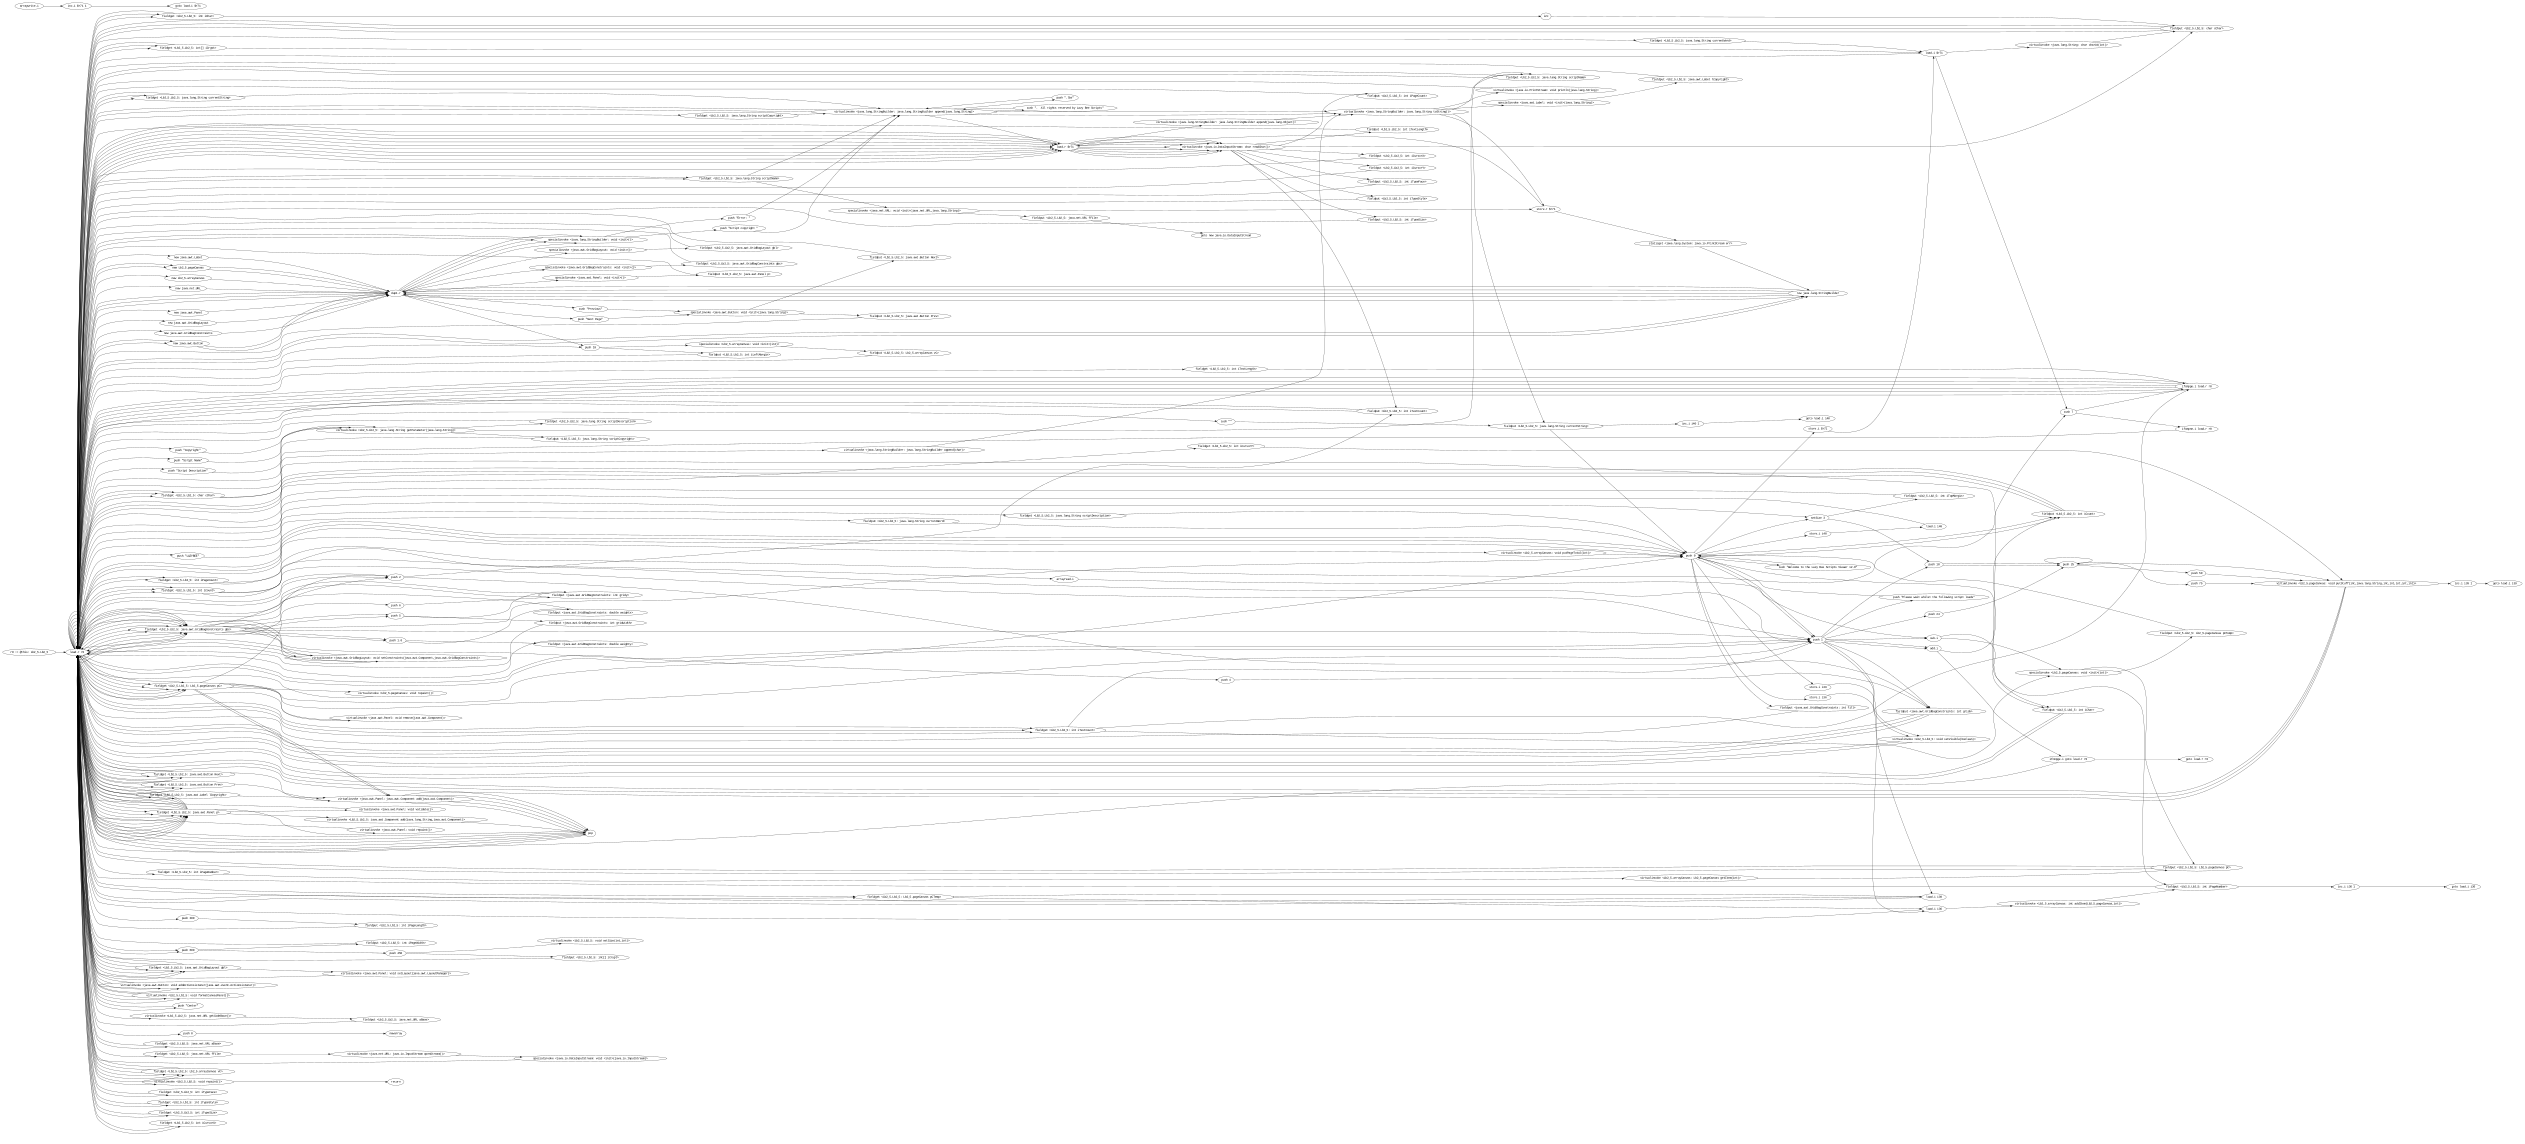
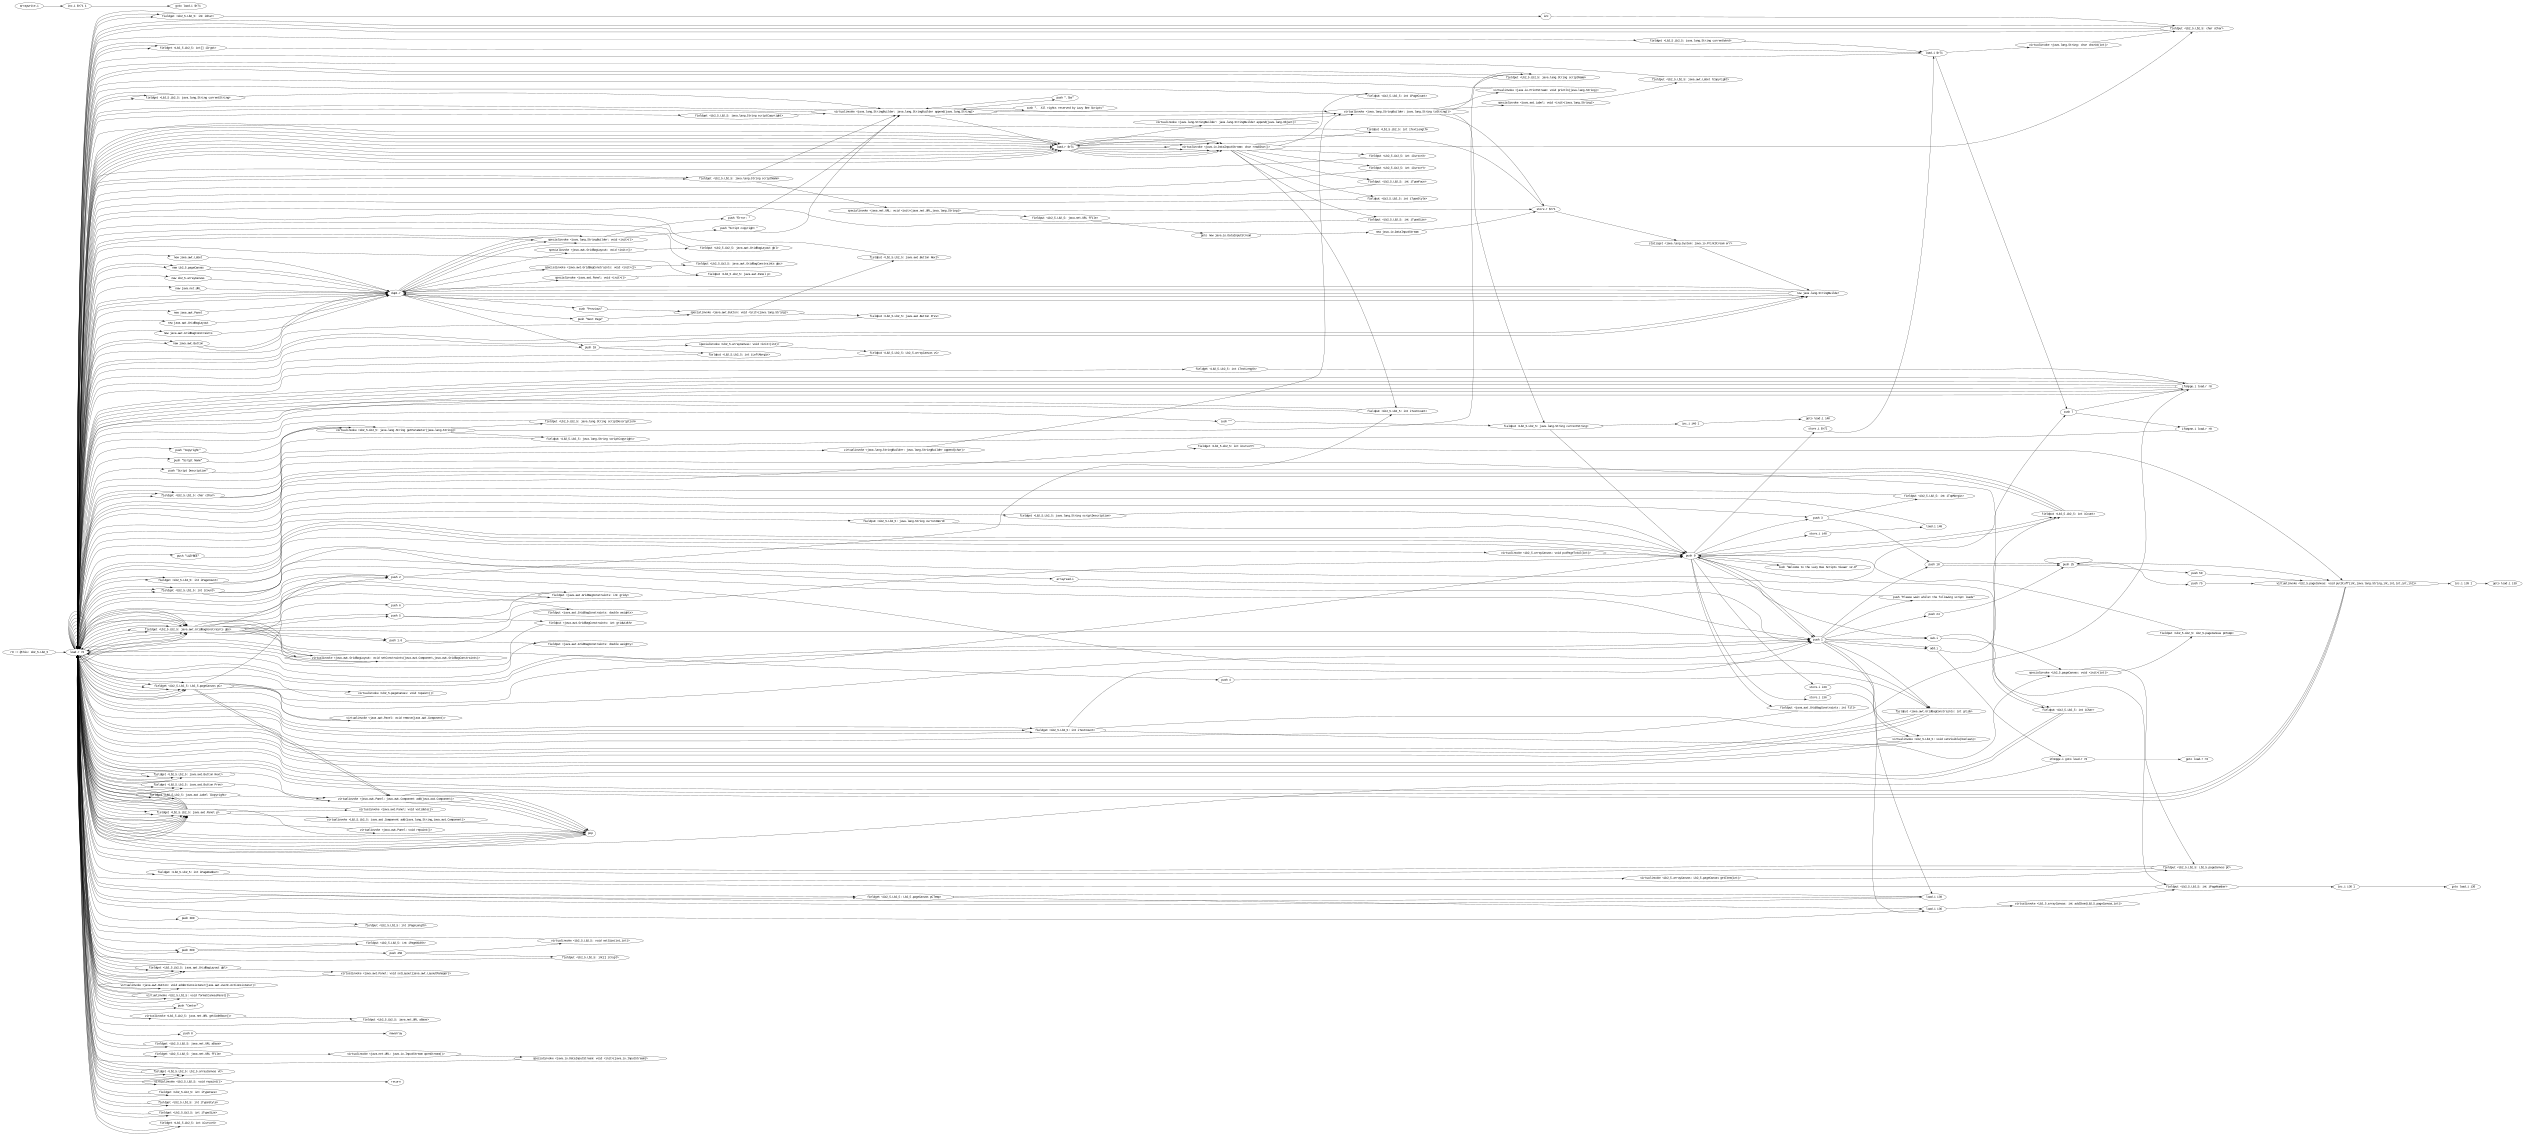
node "new java.io.DataInputStream": added
node "setSize 3": label "setSize 3" -> "push 3"
edge "virtualinvoke <Lb2_5.Lb2_5: void setSize(int,int)>" -> "load.r r0": added
